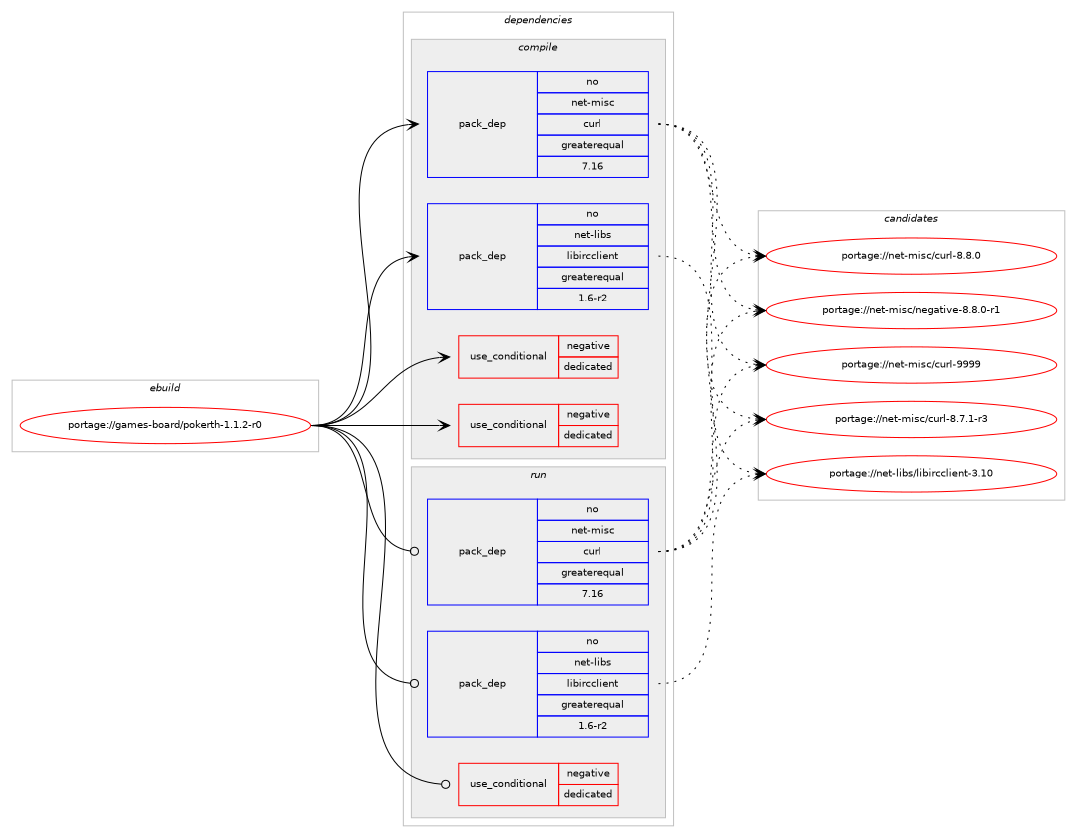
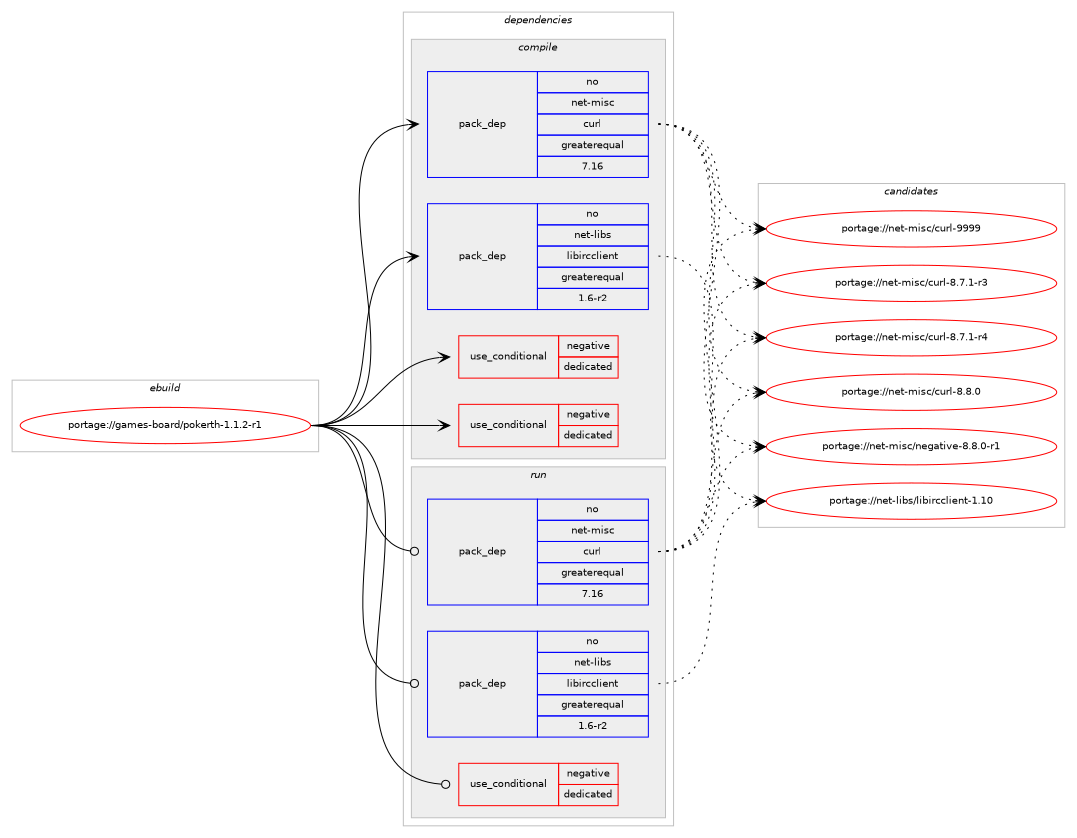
node "portage://net-misc/curl-8.7.1-r4": added
node "portage://games-board/pokerth-1.1.2-r0": label "portage://games-board/pokerth-1.1.2-r0" -> "portage://games-board/pokerth-1.1.2-r1"
node "portage://net-libs/libircclient-3.10": label "portage://net-libs/libircclient-3.10" -> "portage://net-libs/libircclient-1.10"
